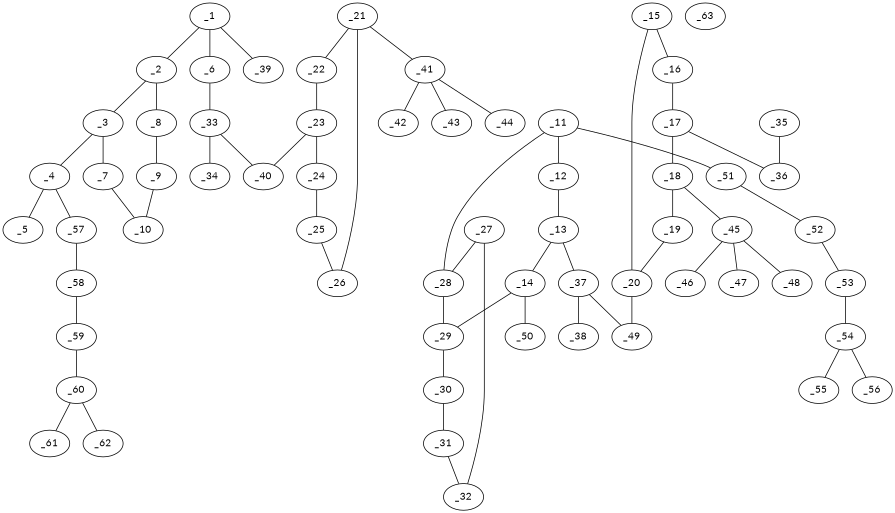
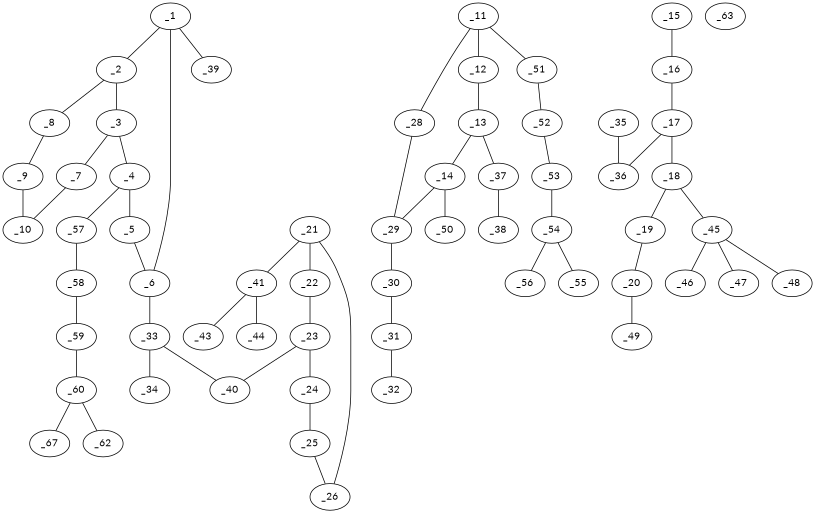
node "_42": removed
edge "_15" -- "_20": removed
node "_27": removed
edge "_5" -- "_6": added
edge "_37" -- "_49": removed
node "_61": label "_61" -> "_67"
